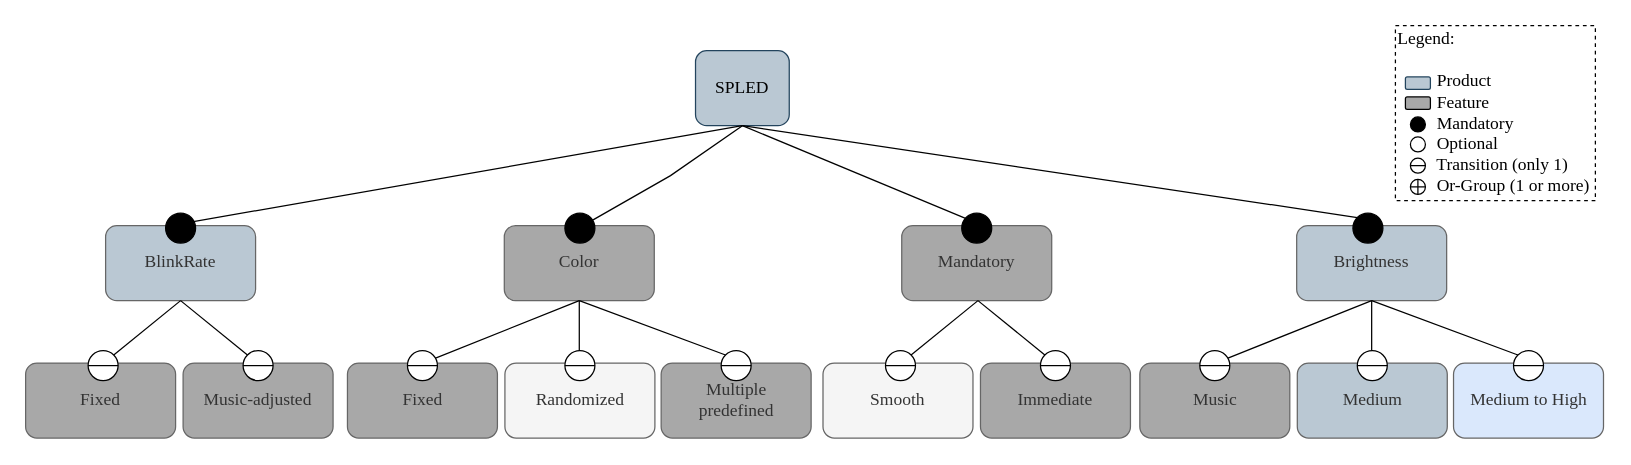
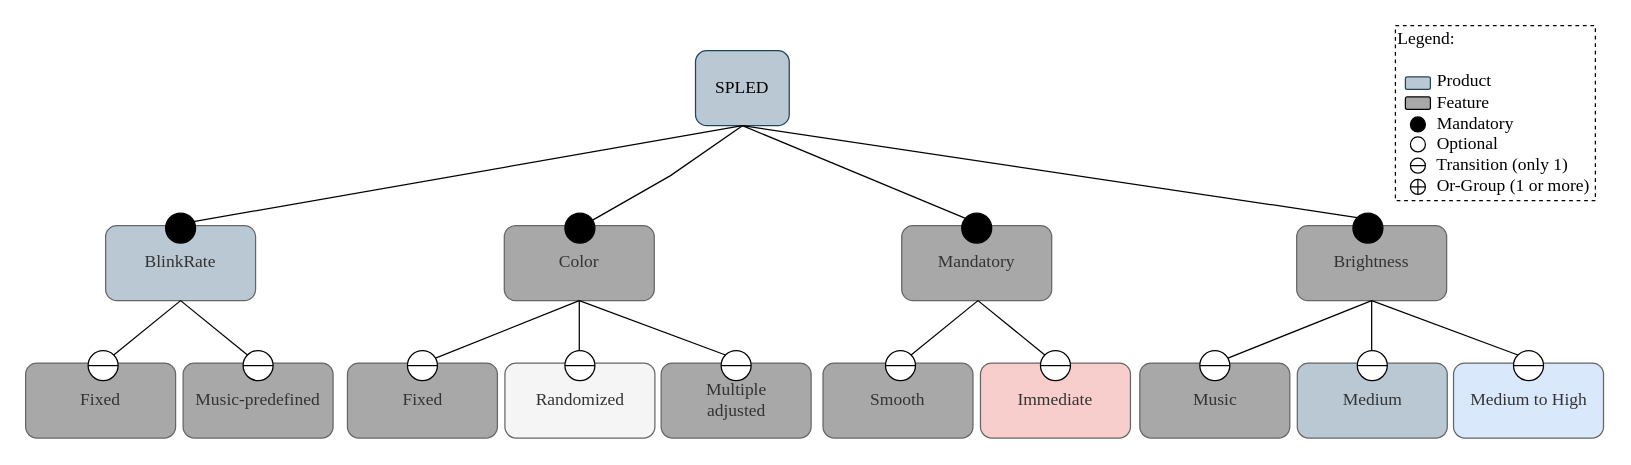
node "Brightness": fillcolor #bac8d3 -> #a8a8a8
node "Music-adjusted": label "Music-adjusted" -> "Music-predefined"
node "Multiple predefined": label "Multiple predefined" -> "Multiple adjusted"
node "Smooth": fillcolor #f5f5f5 -> #a8a8a8
node "Immediate": fillcolor #a8a8a8 -> #f8cecc
